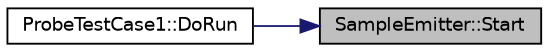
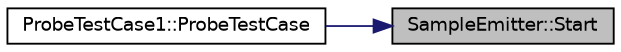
node "ProbeTestCase1::DoRun": label "ProbeTestCase1::DoRun" -> "ProbeTestCase1::ProbeTestCase"
